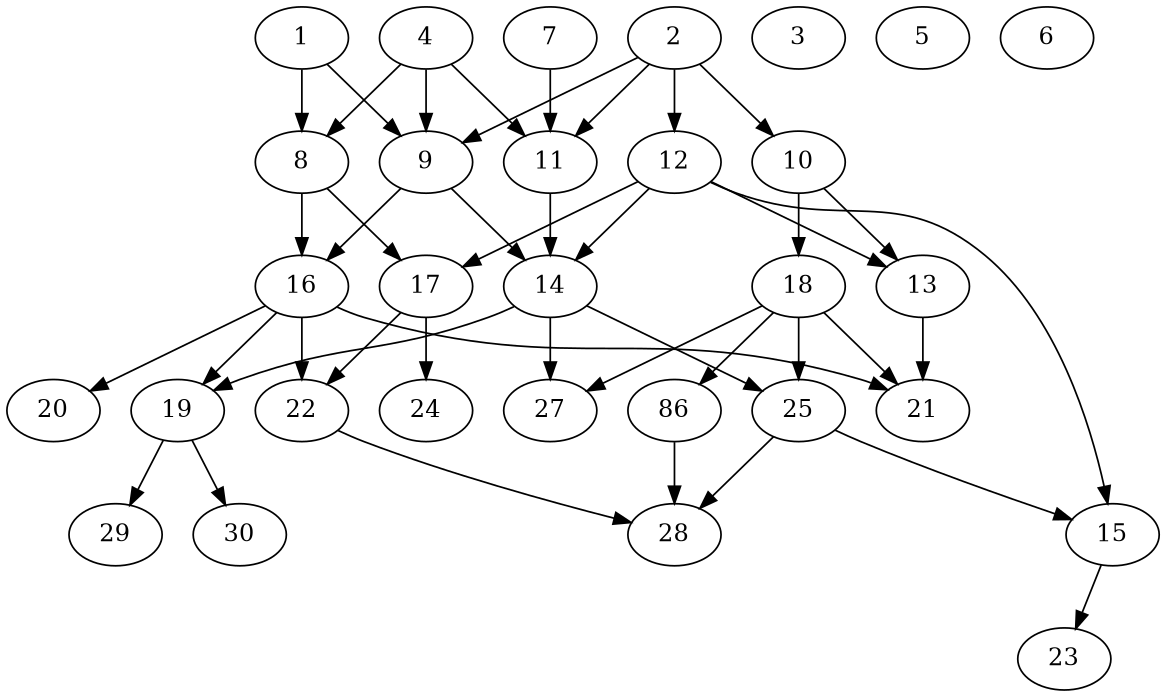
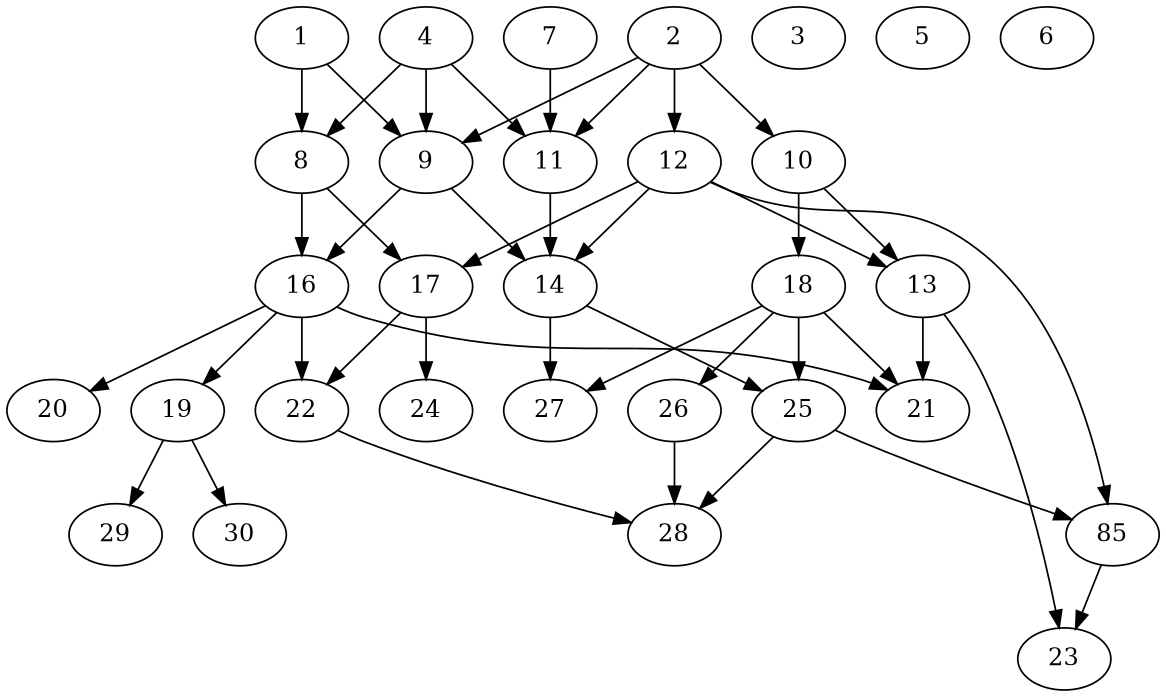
edge "14" -> "19": removed
node "86": label "86" -> "26"
edge "13" -> "23": added
node "15": label "15" -> "85"
